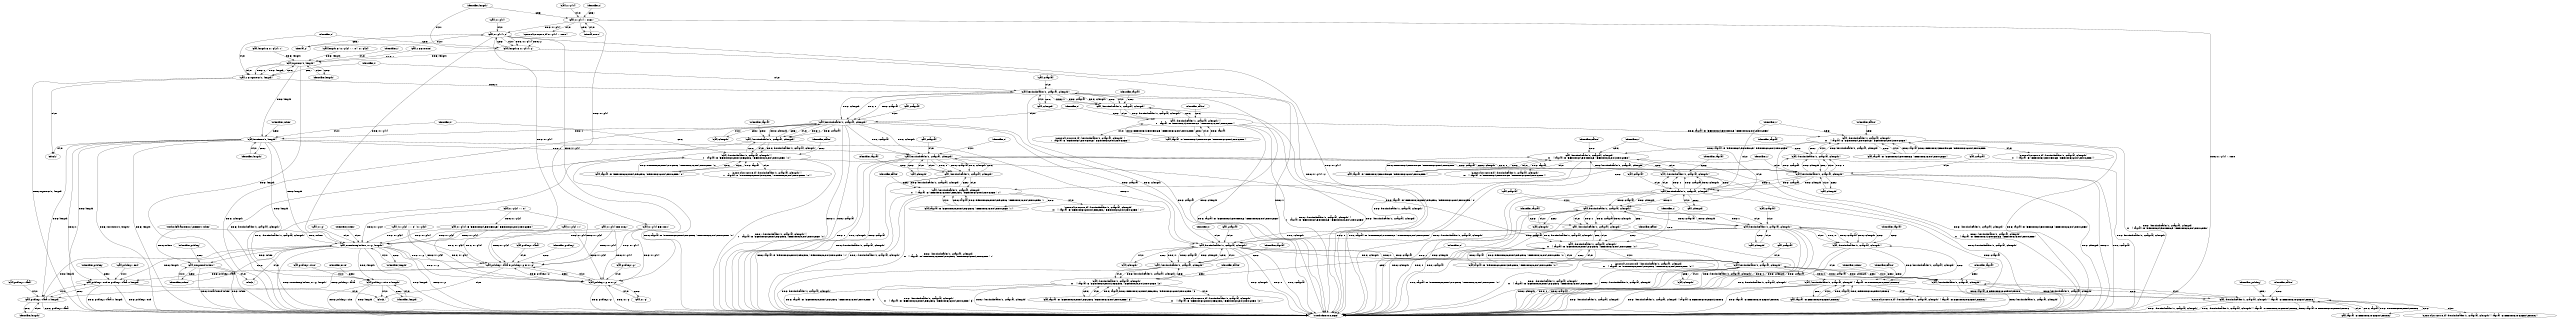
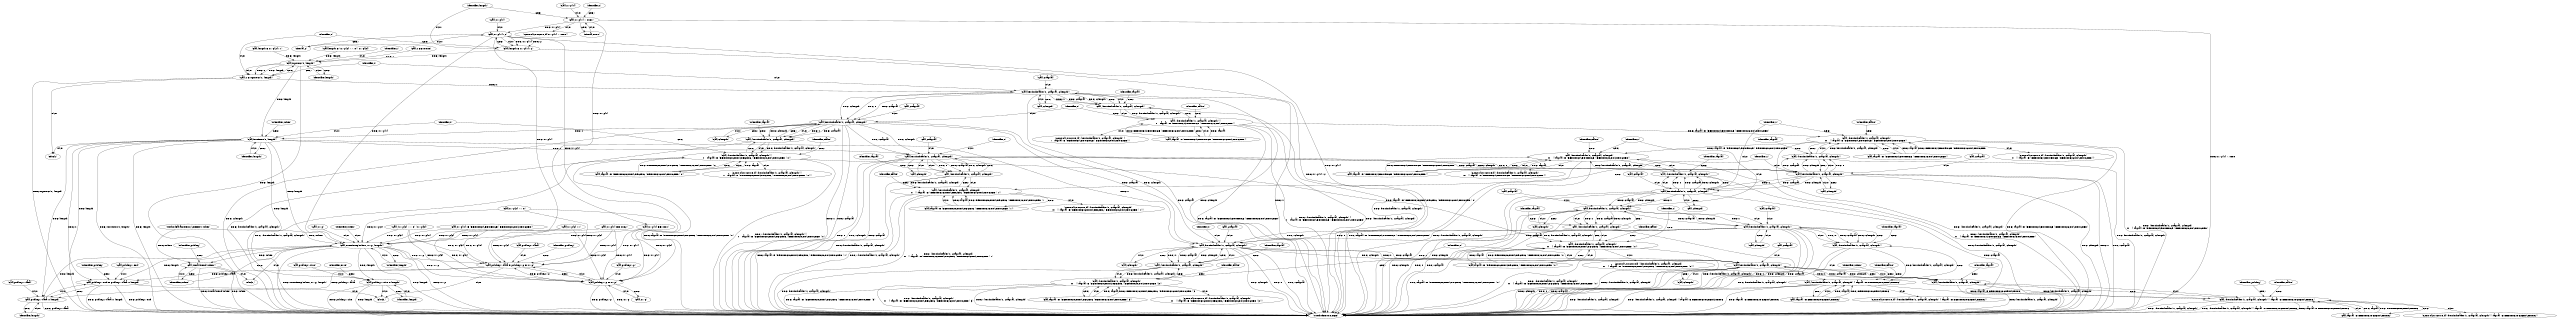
edge "(Call,s->p[2] << 8)" -> "(Call,s->p[0] != (BER_TAG_SEQUENCE | BER_TAG_CONSTRUCTED))": now "(Call,s->p[2] << 8)" -> "(Call,pubkey->p = s->p)"
node "(Call,s_tcp_end(token))": label "(Call,s_tcp_end(token))" -> "(Call,s_mark_end(token))"
